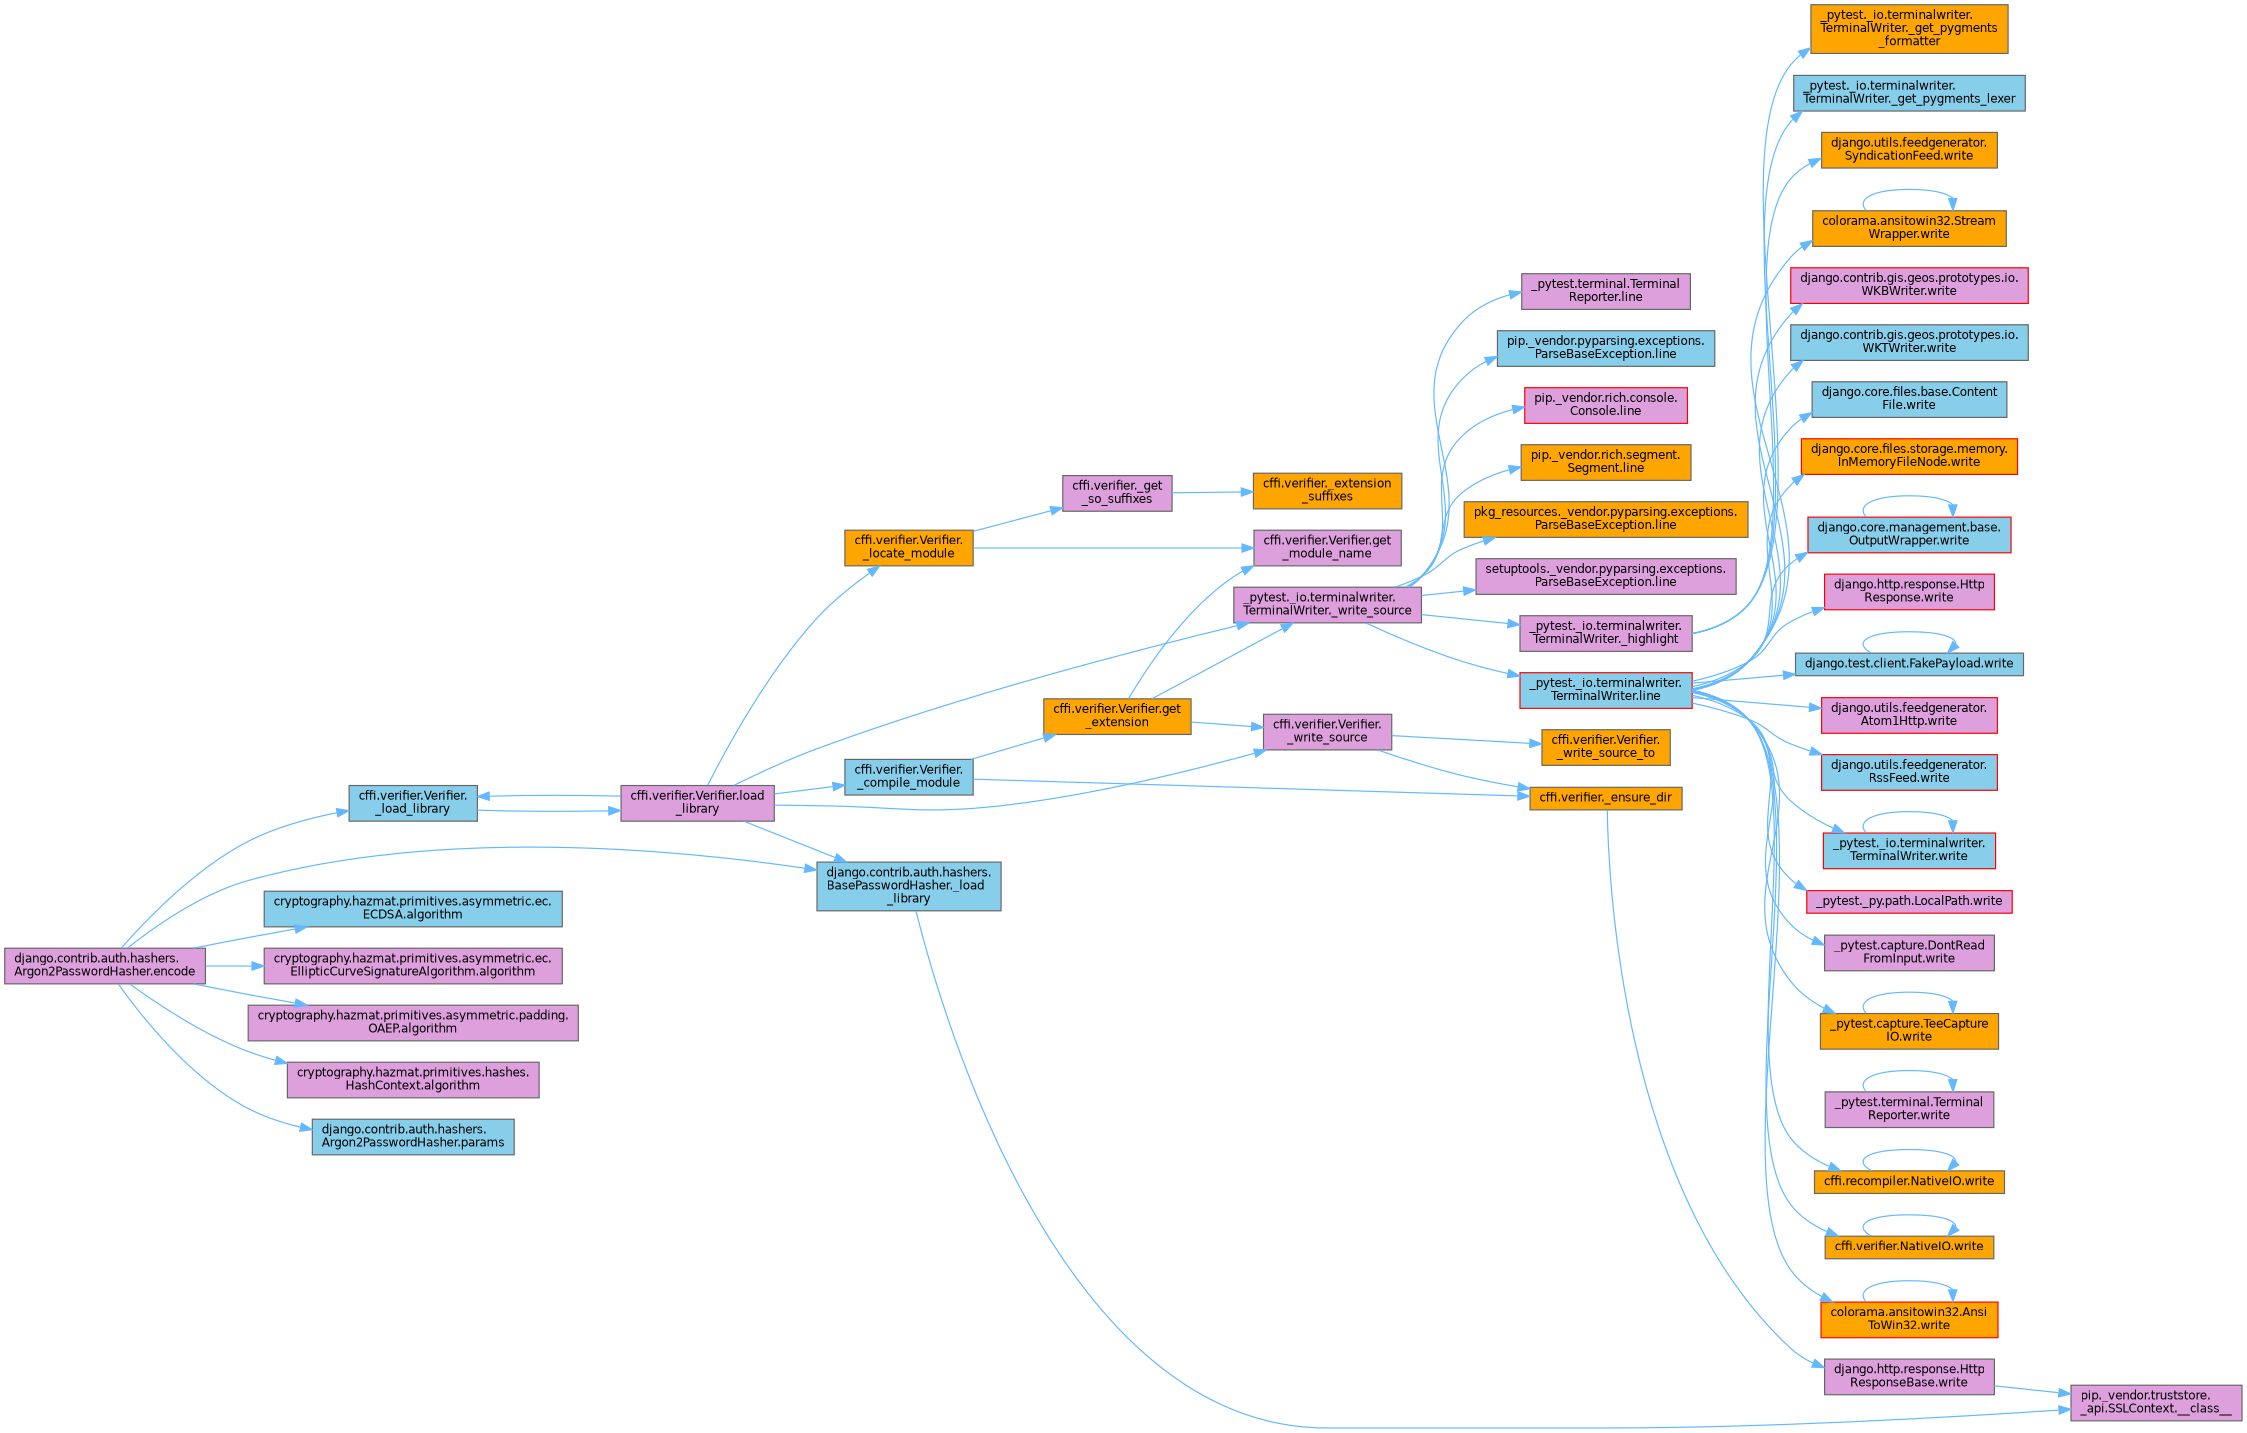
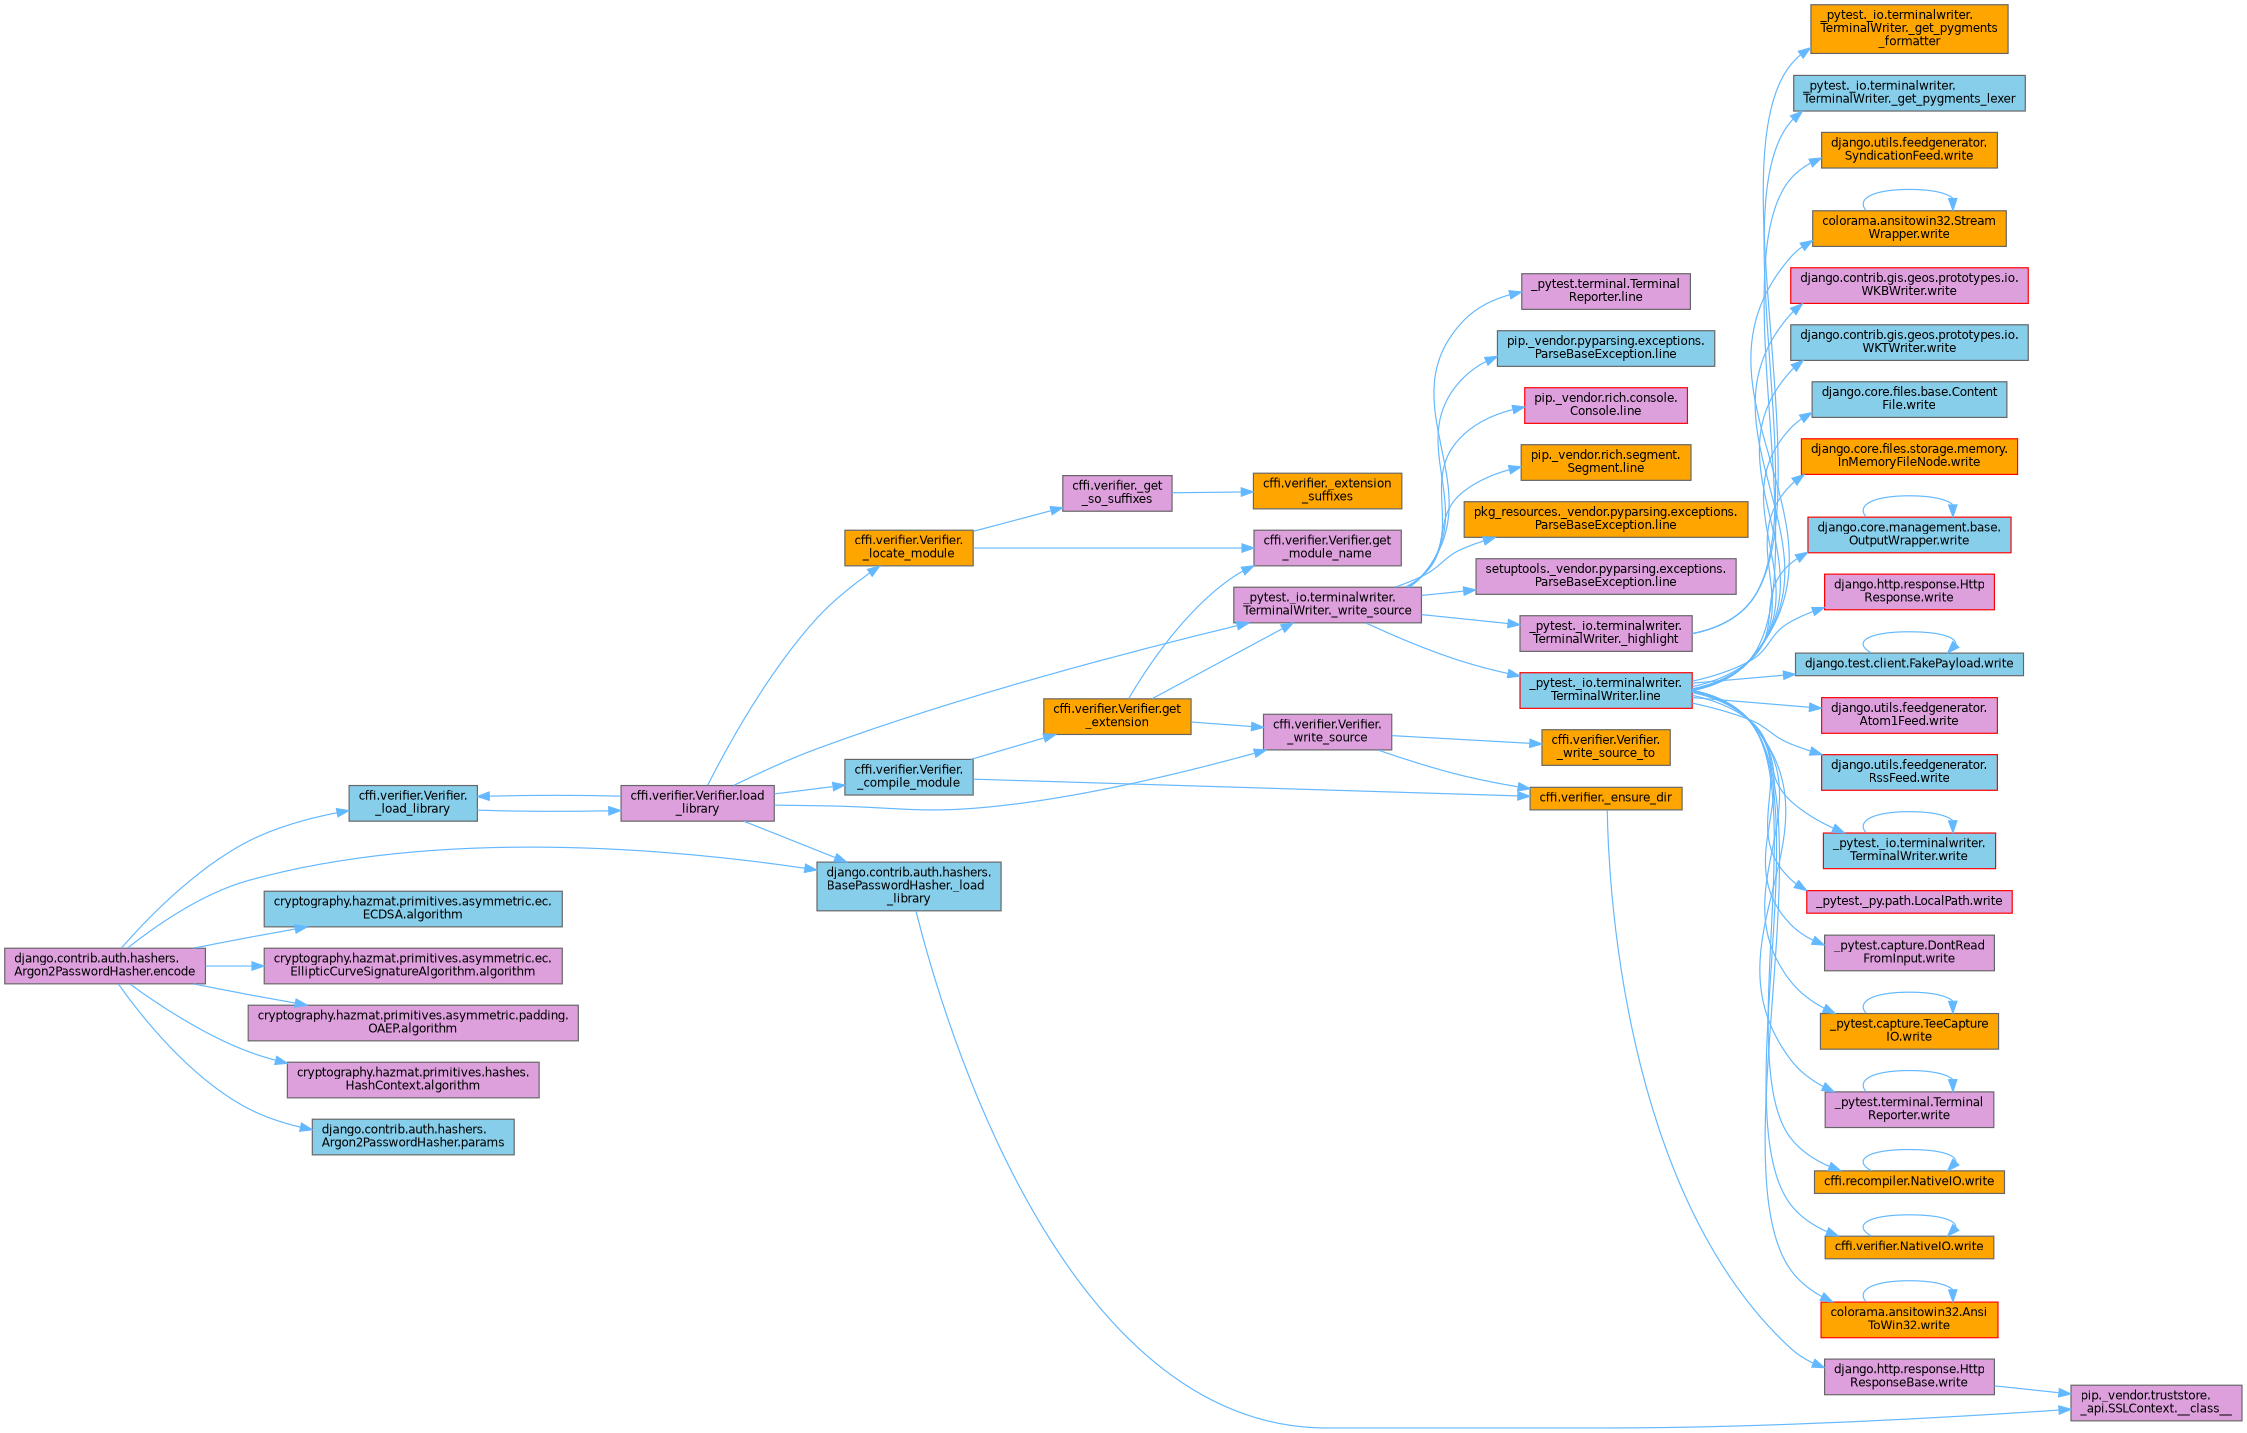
edge "_pytest._io.terminalwriter. TerminalWriter._highlight" -> "django.utils.feedgenerator. SyndicationFeed.write": now "_pytest._io.terminalwriter. TerminalWriter.line" -> "django.utils.feedgenerator. SyndicationFeed.write"
node "django.utils.feedgenerator. Atom1Http.write": label "django.utils.feedgenerator. Atom1Http.write" -> "django.utils.feedgenerator. Atom1Feed.write"
edge "_pytest._io.terminalwriter. TerminalWriter.line" -> "_pytest.terminal.Terminal Reporter.write": added
